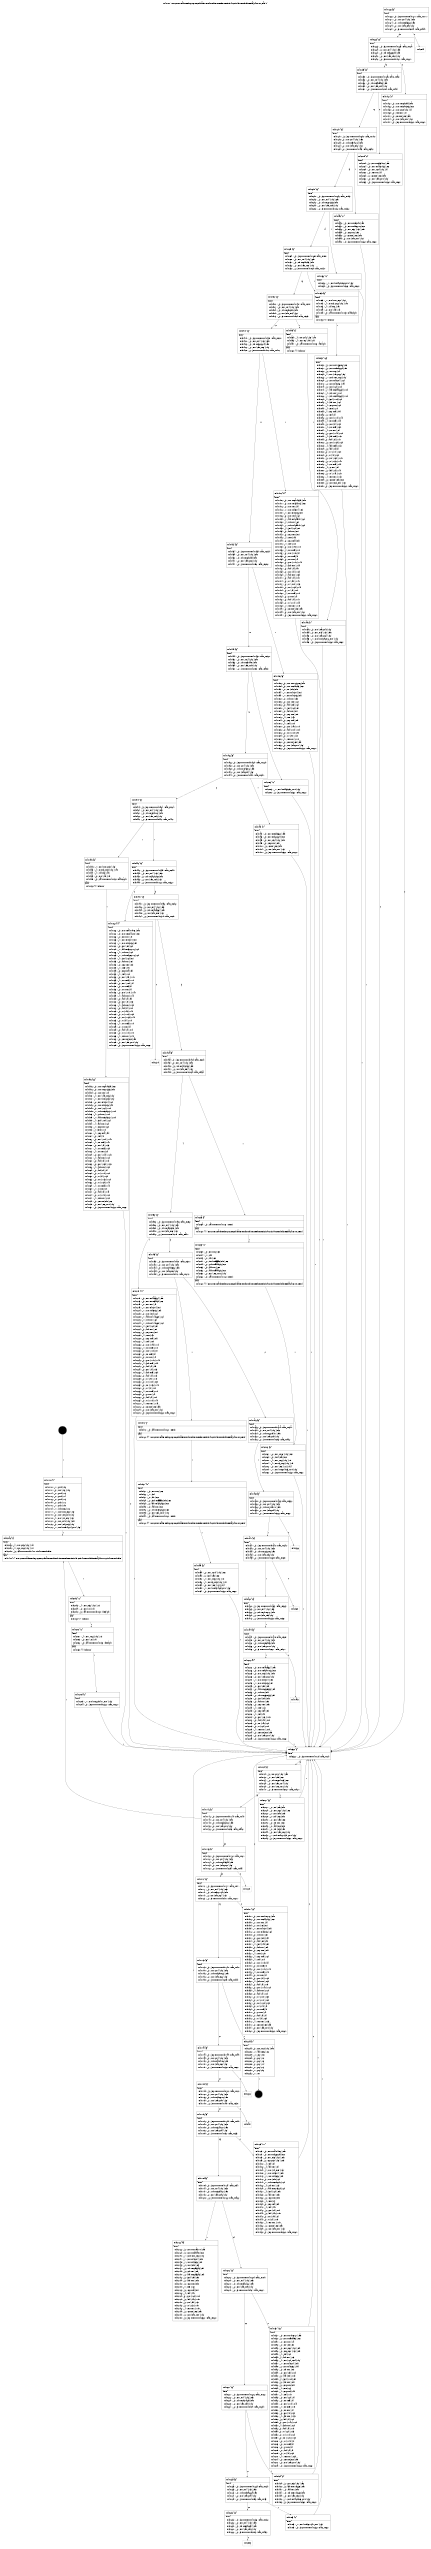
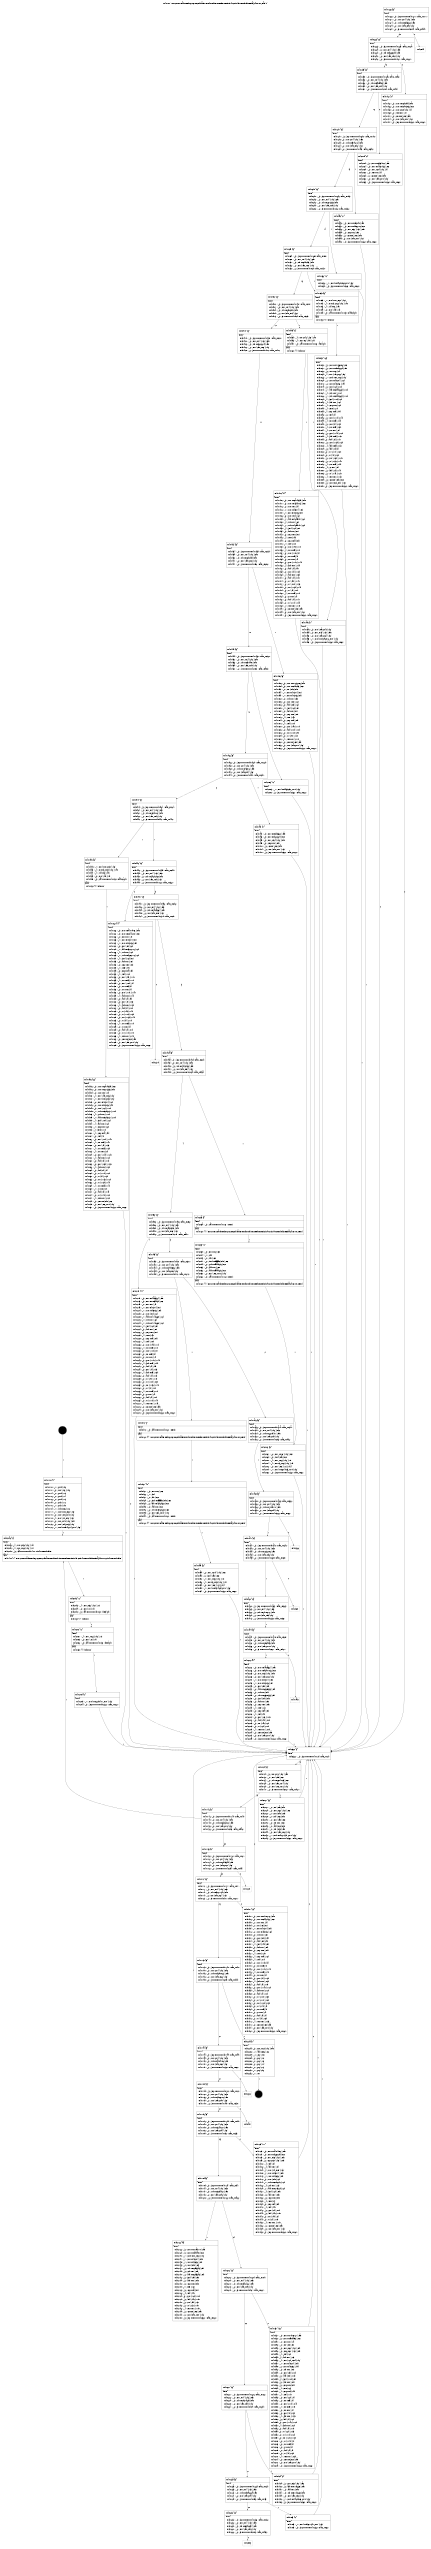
edge "0x40191b [25]" -> "0x401b0c [144]": now "0x401acf [13]" -> "0x401b0c [144]"
